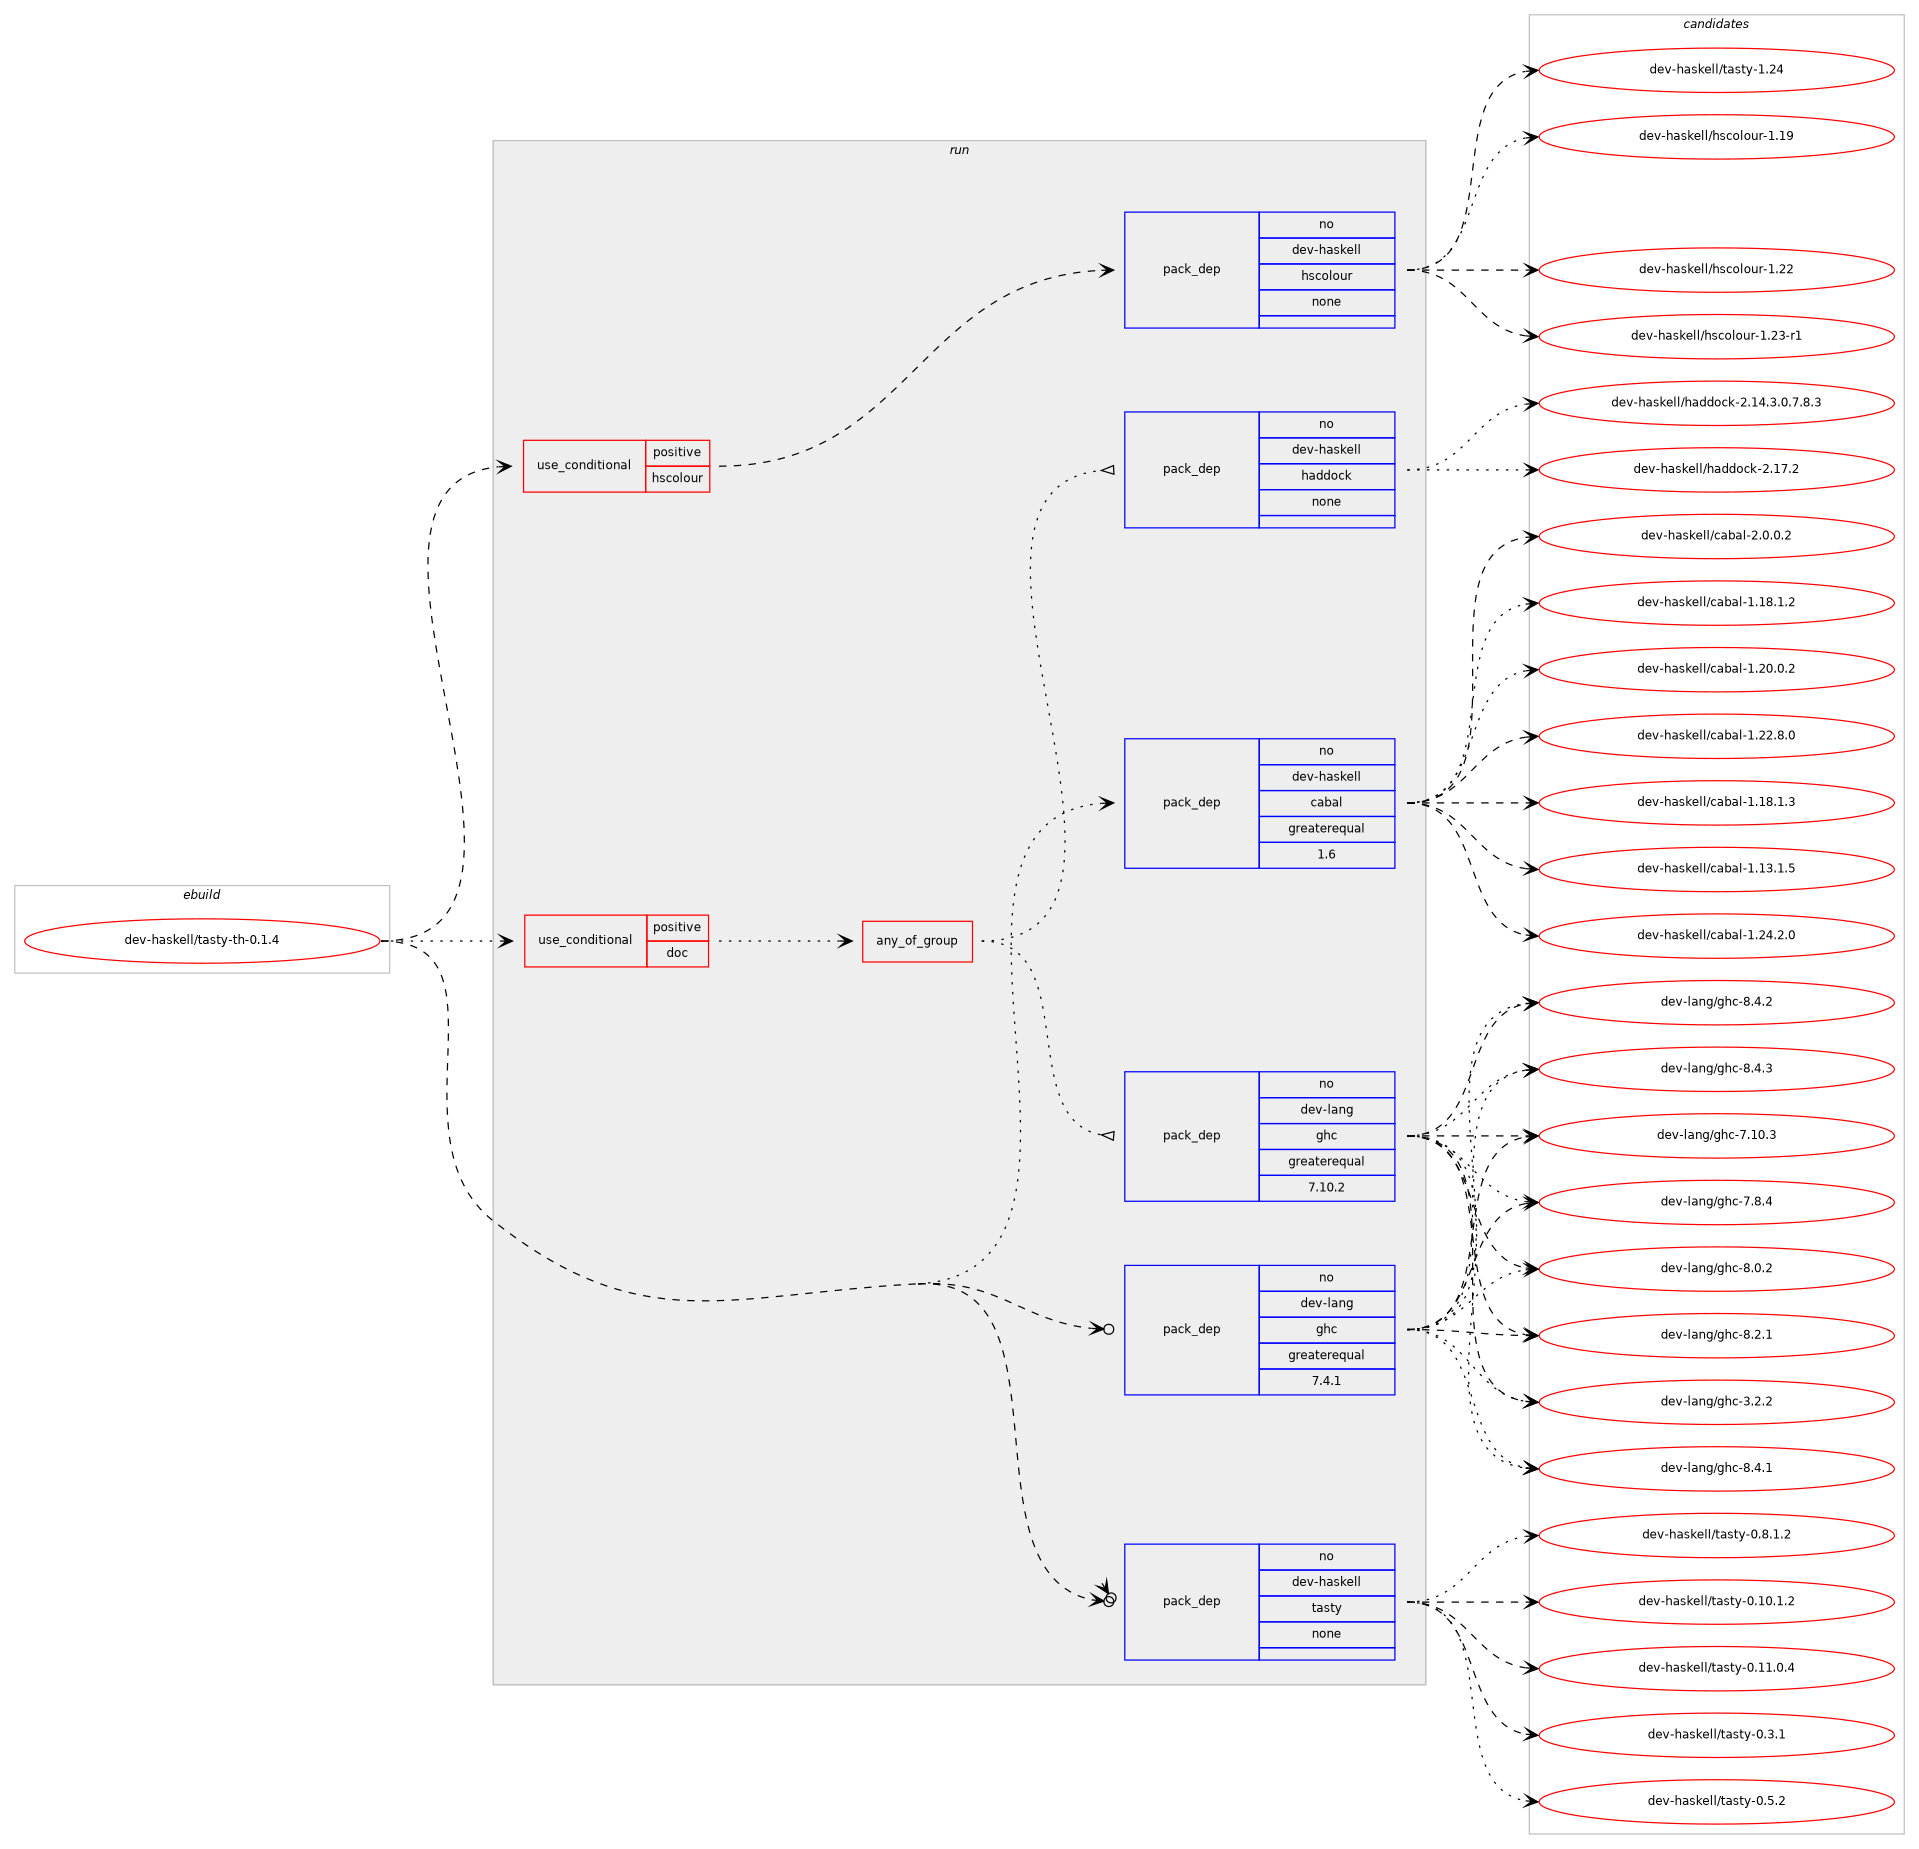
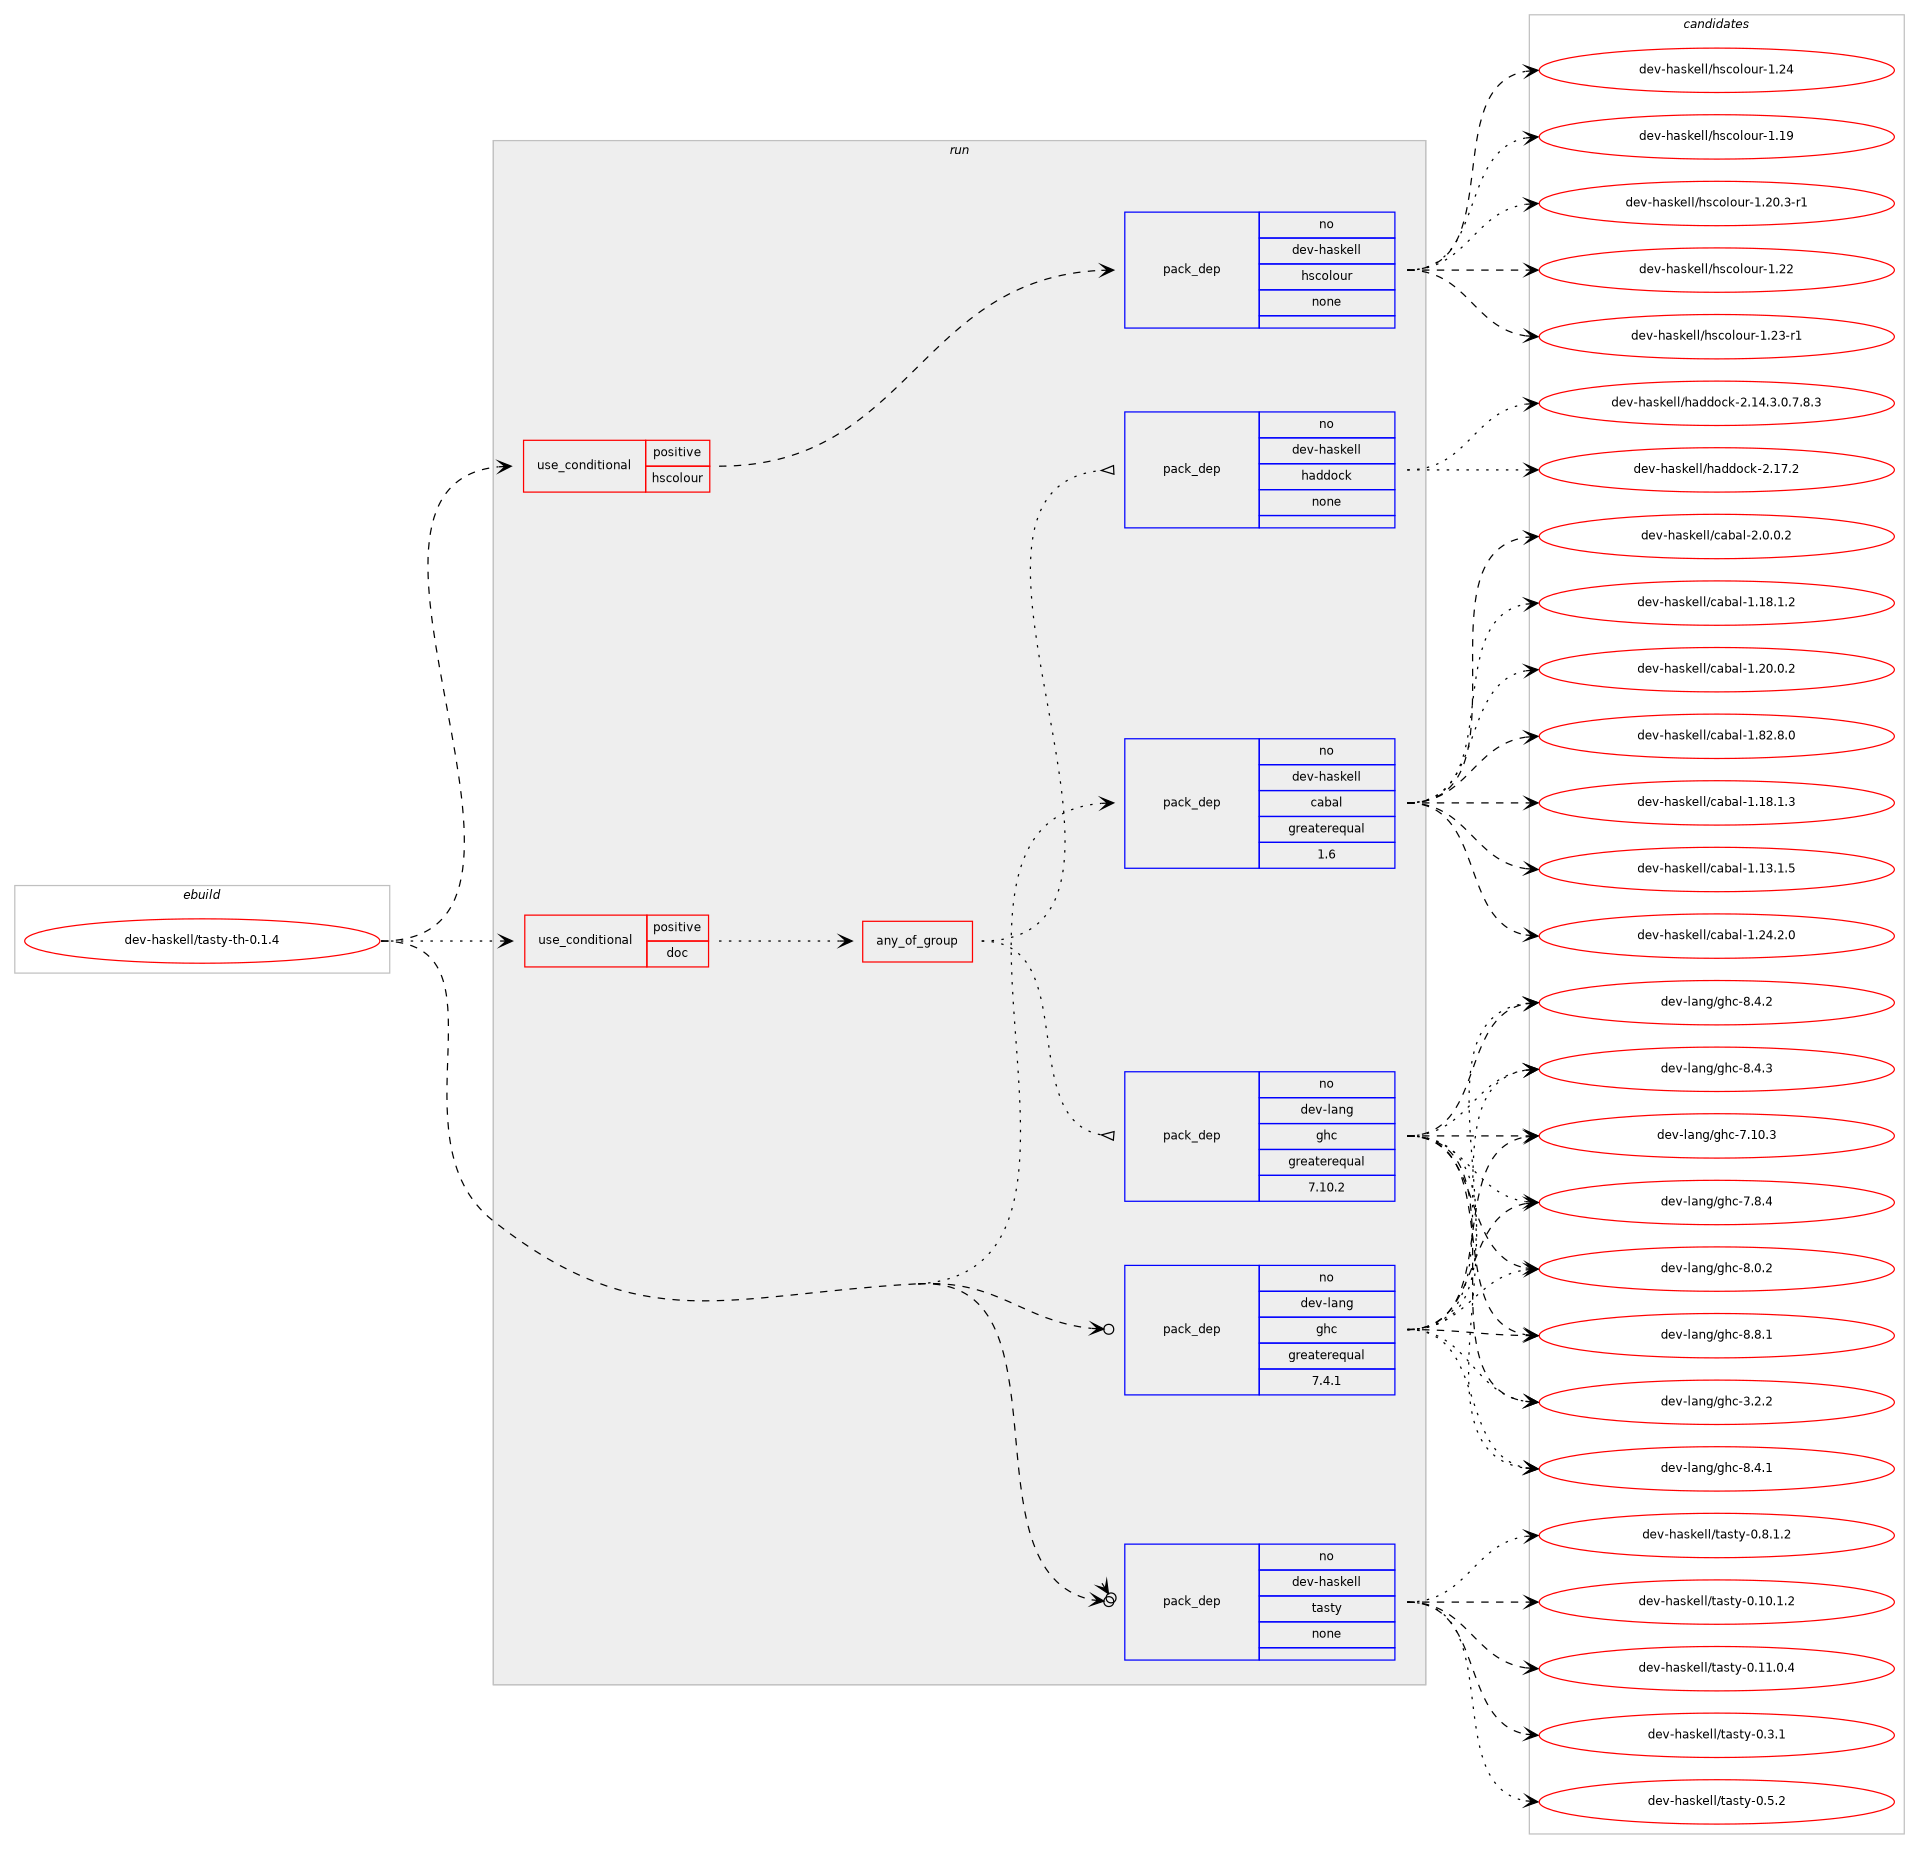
node "dev-haskell/tasty-1.24": label "dev-haskell/tasty-1.24" -> "dev-haskell/hscolour-1.24"
node "dev-haskell/hscolour-1.20.3-r1": added
node "dev-haskell/cabal-1.22.8.0": label "dev-haskell/cabal-1.22.8.0" -> "dev-haskell/cabal-1.82.8.0"
node "dev-lang/ghc-8.2.1": label "dev-lang/ghc-8.2.1" -> "dev-lang/ghc-8.8.1"
